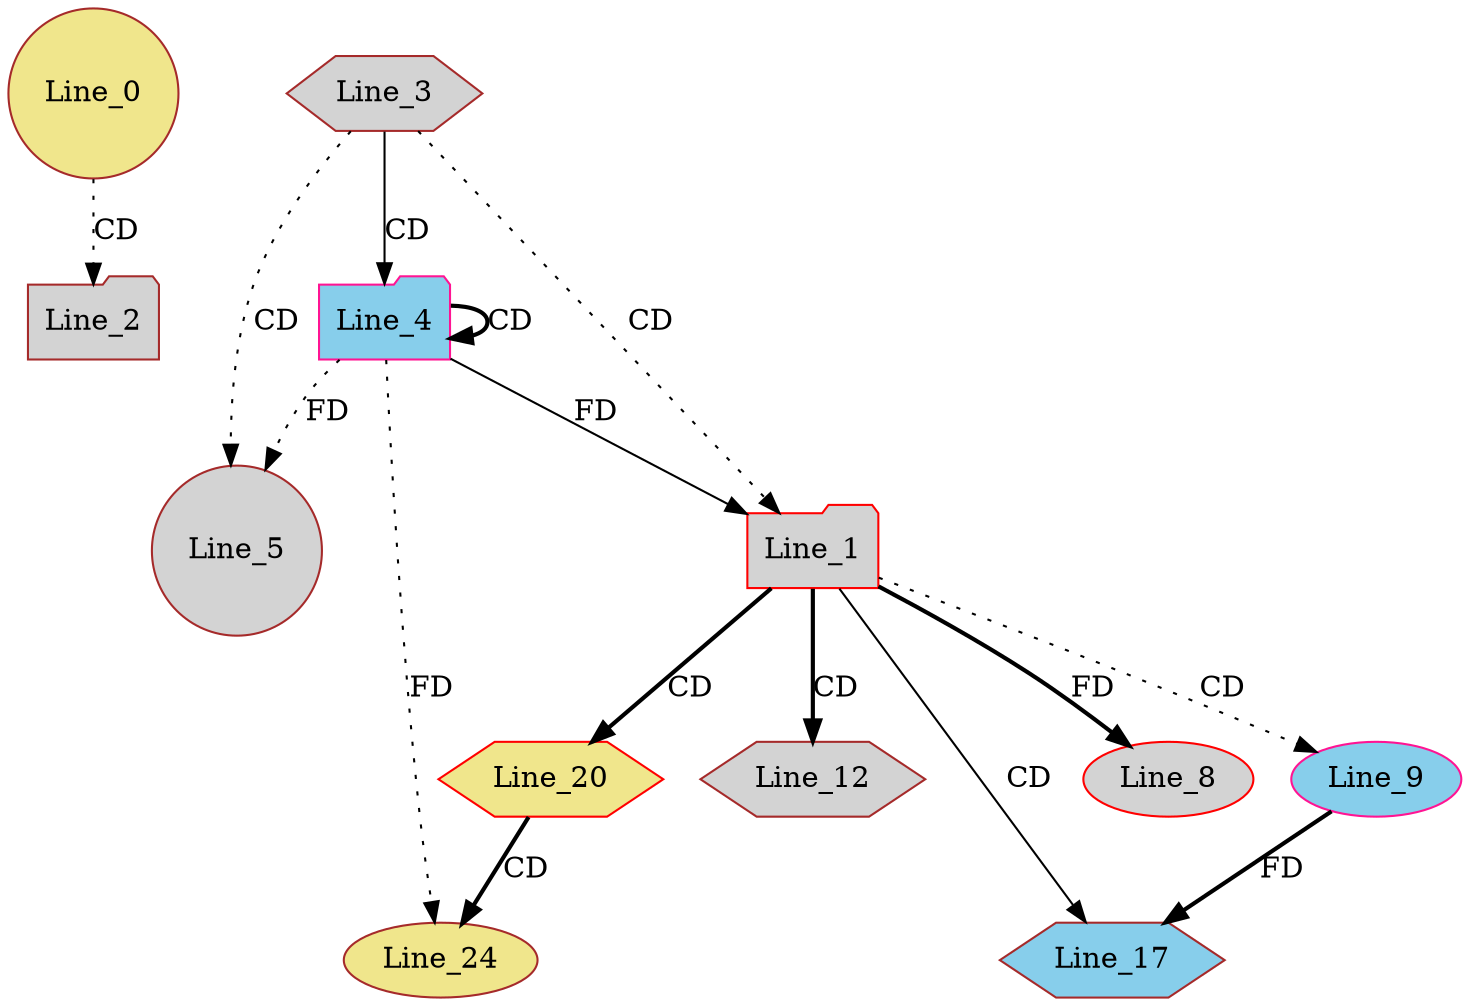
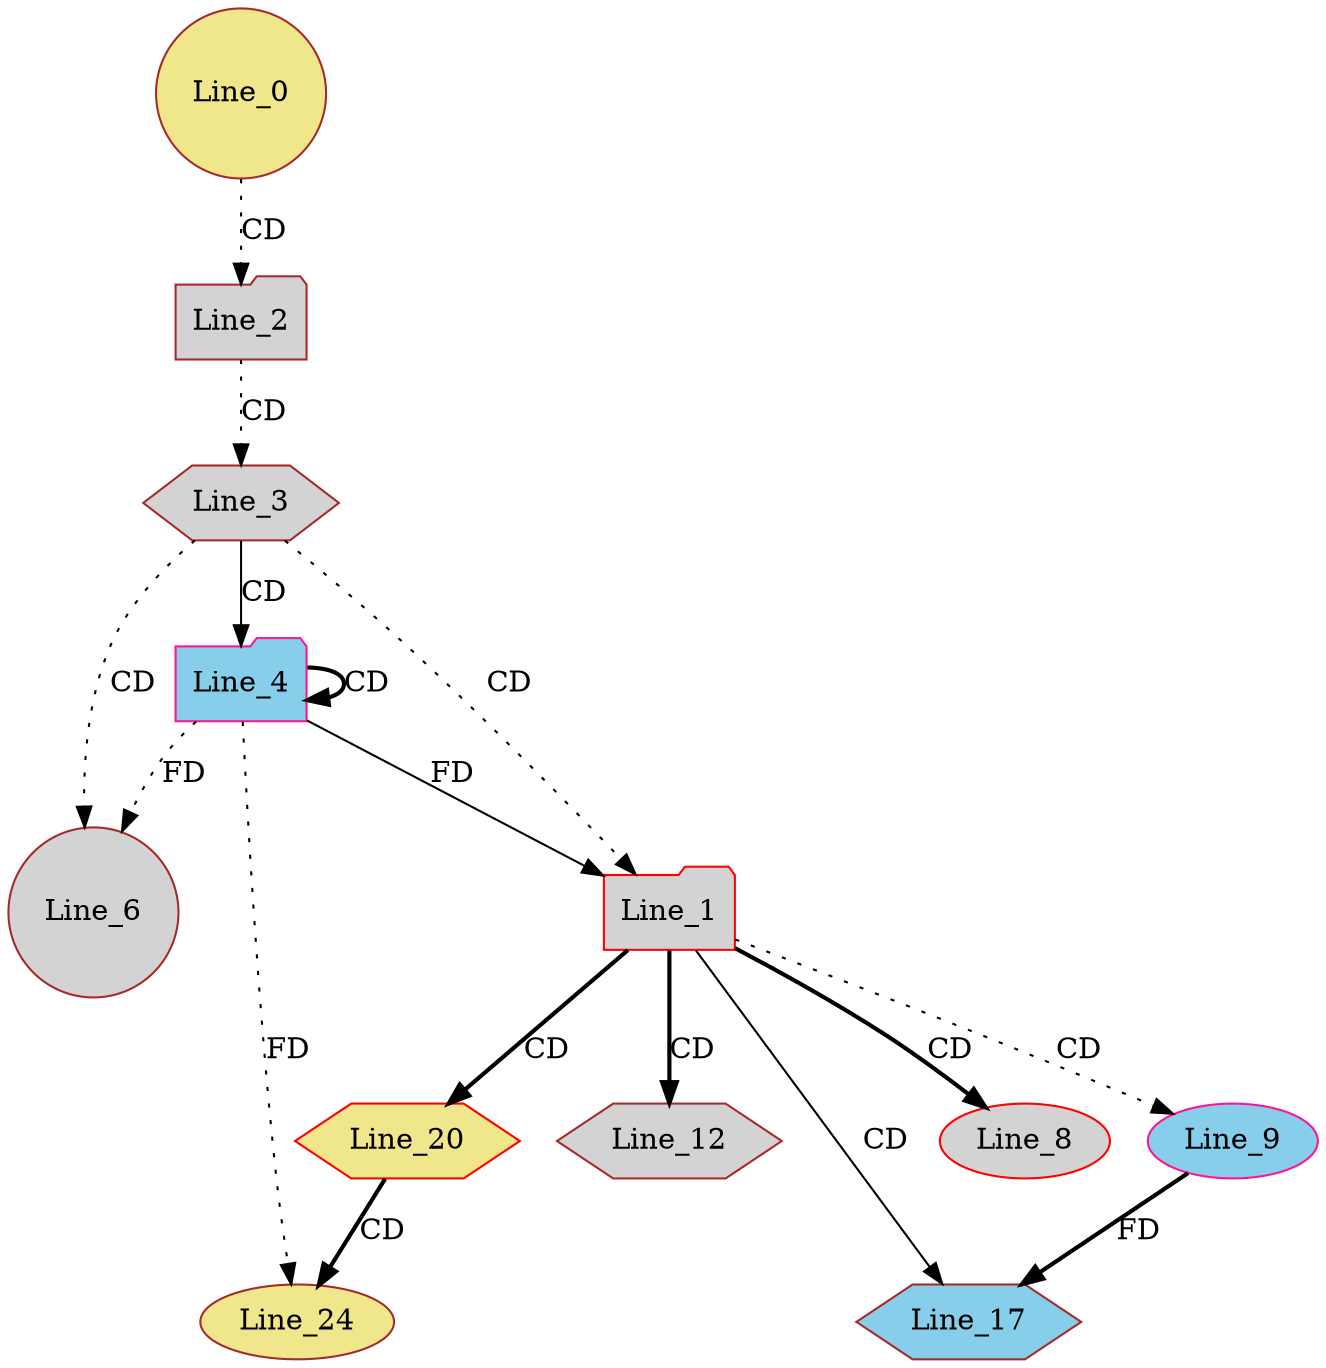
edge "Line_2" -> "Line_3": added, label "CD"
node "Line_5": label "Line_5" -> "Line_6"
edge "Line_1" -> "Line_8": label "FD" -> "CD"
